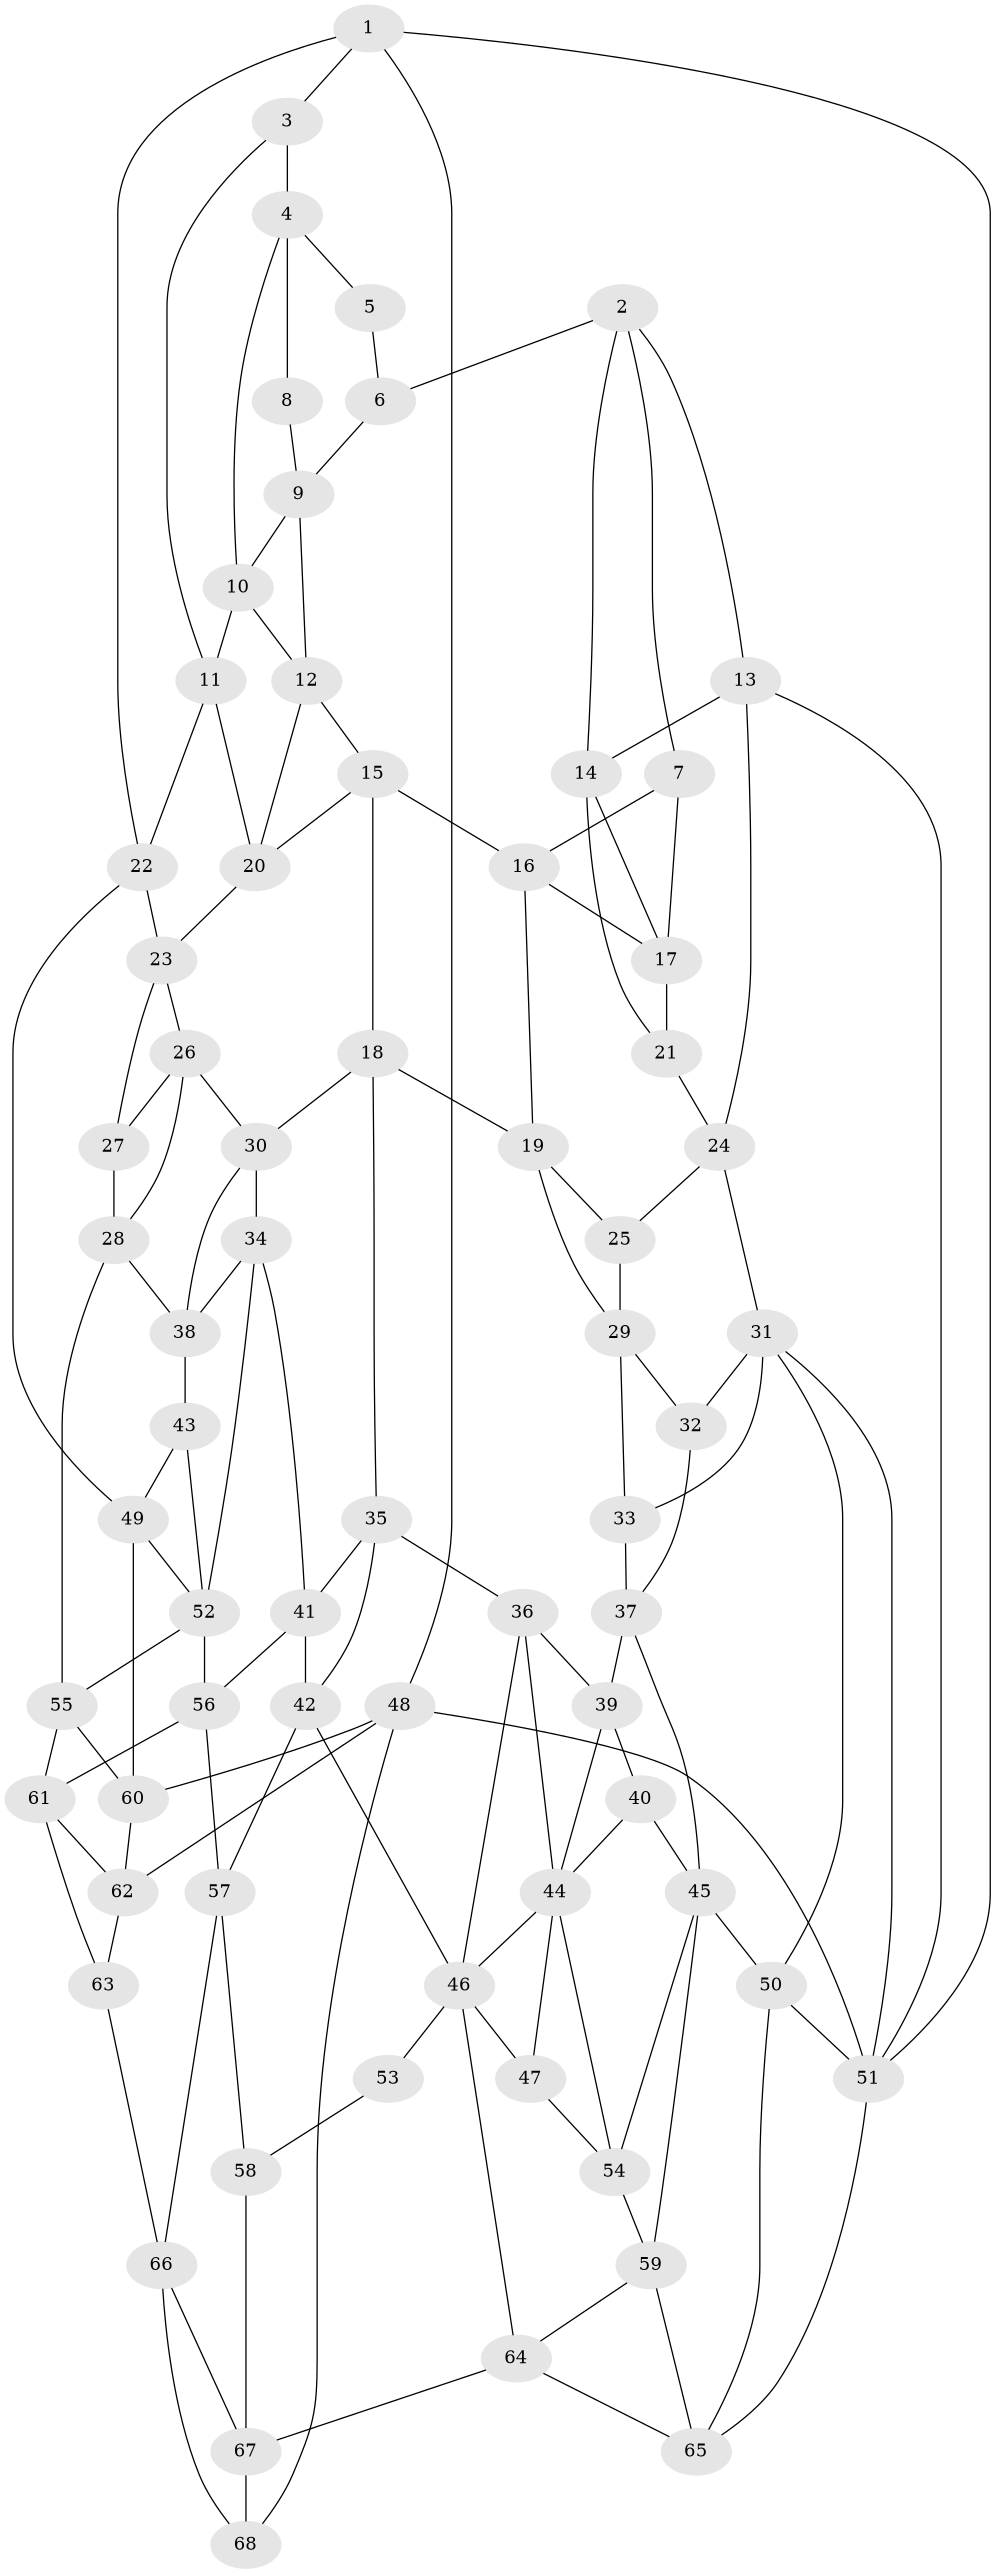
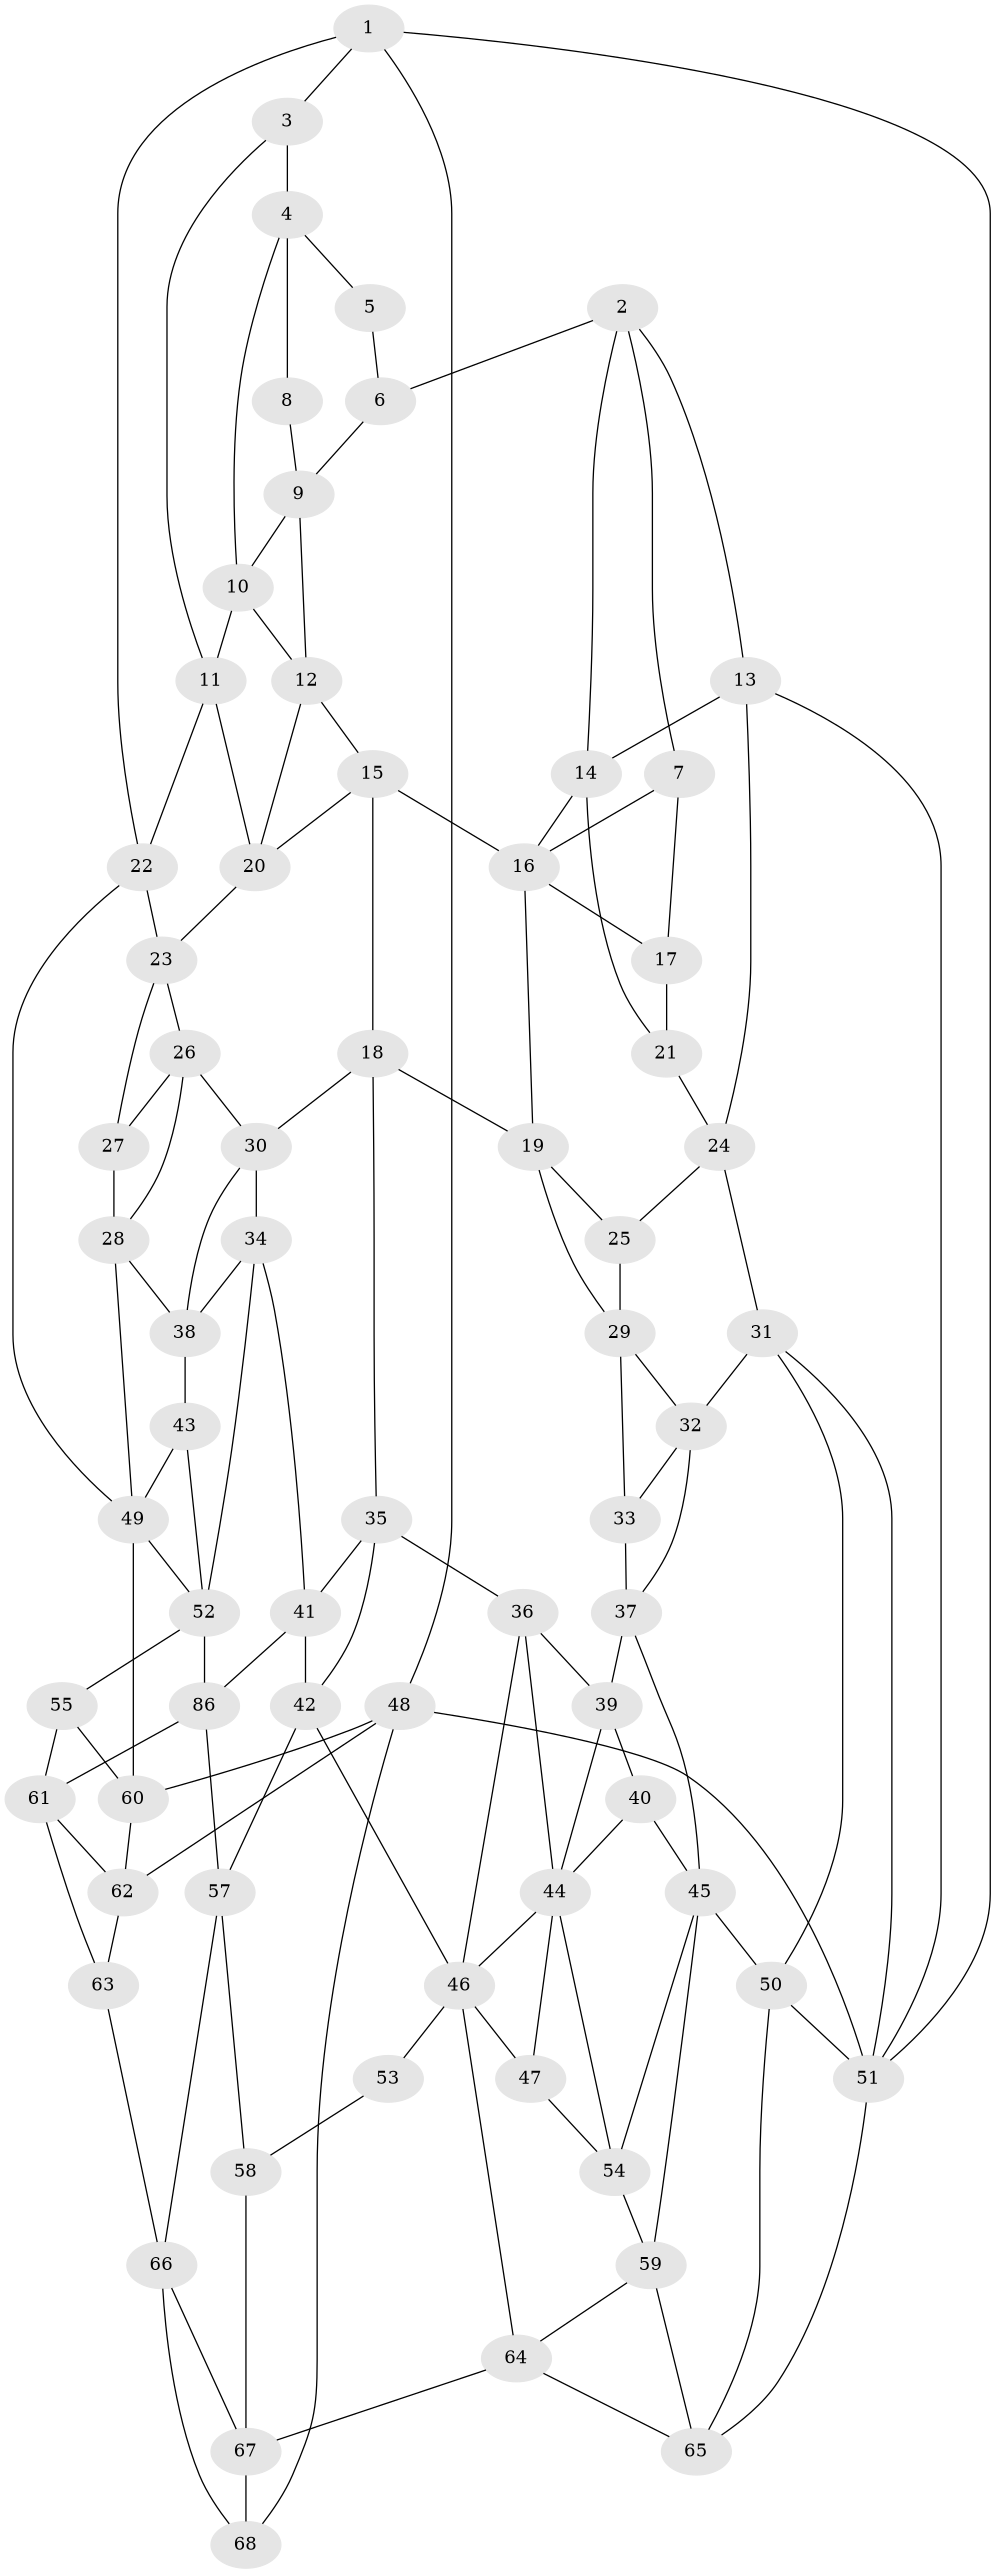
edge "14" -- "17": now "14" -- "16"
edge "31" -- "33": now "32" -- "33"
edge "28" -- "55": now "28" -- "49"
node "56": label "56" -> "86"
